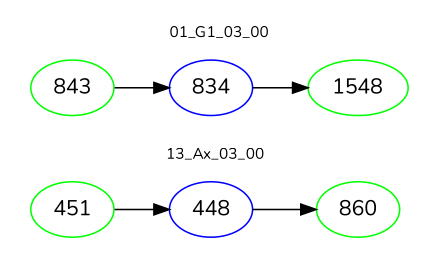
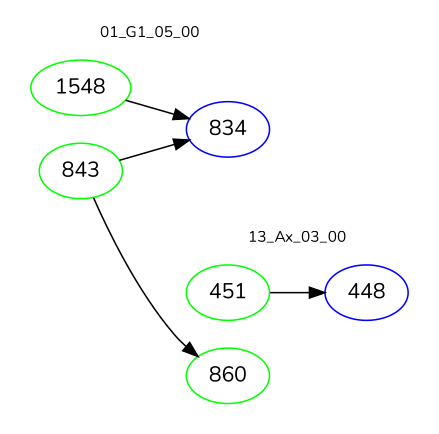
cluster "01_G1_03_00": label "01_G1_03_00" -> "01_G1_05_00"
edge "834" -> "1548": reversed
edge "448" -> "860": now "843" -> "860"
